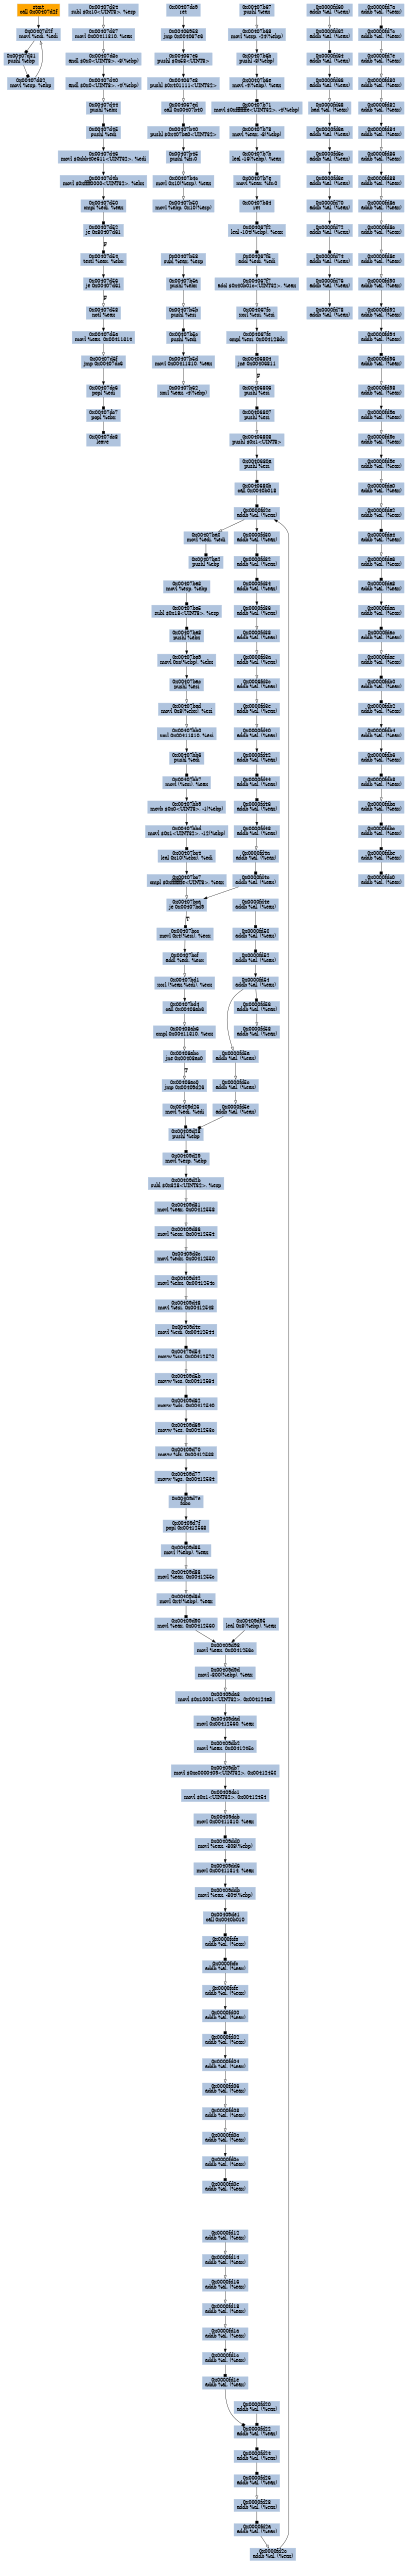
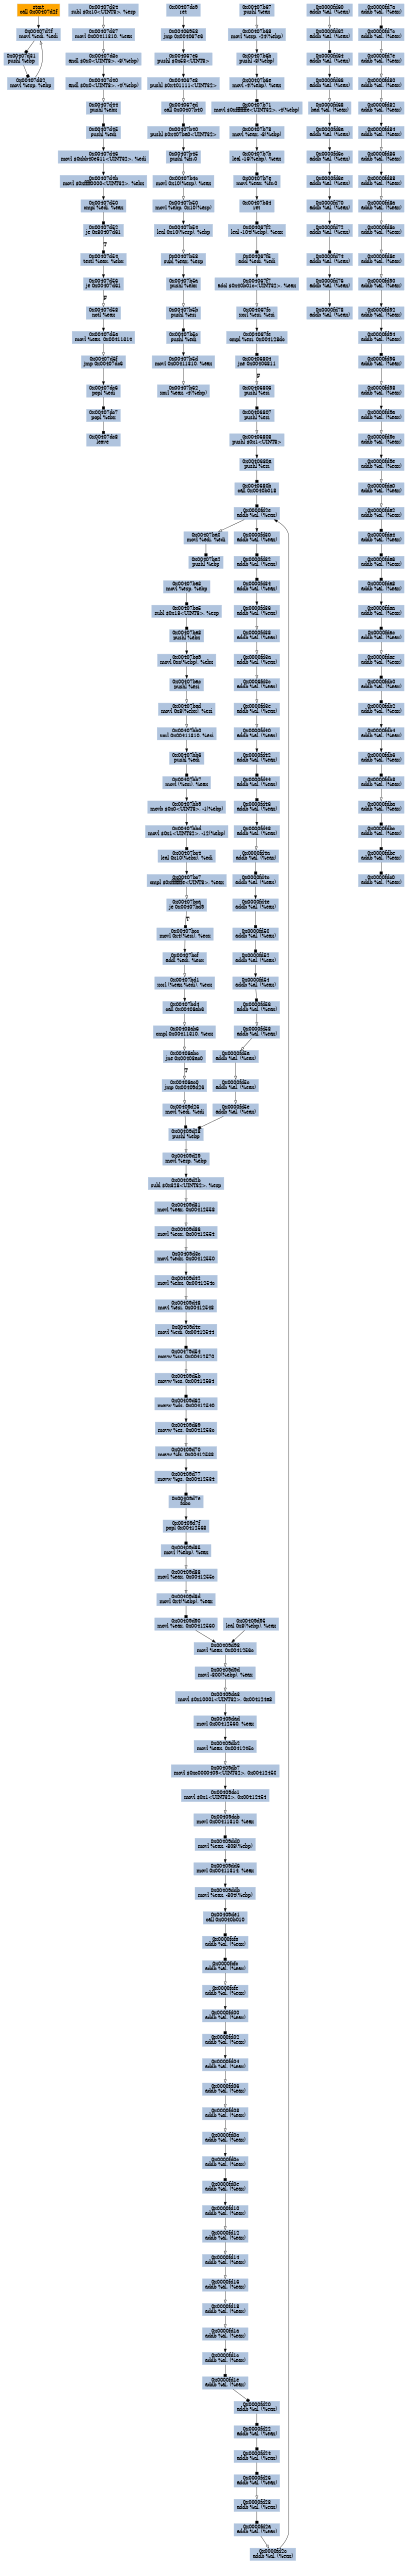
node "0x00407b54 leal 0x10(%esp), %ebp": added
edge "0x00407d52 je 0x80407d61" -> "0x00407d54 testl %eax, %ebx": label "F" -> "T"
edge "0x0000fda4 addb %al, (%eax)" -> "0x0000fda6 addb %al, (%eax)": arrowhead onormal -> box
edge "0x0000fd4c addb %al, (%eax)" -> "0x00407bca je 0x00407bd9": now "0x0000fd4c addb %al, (%eax)" -> "0x0000fd4e addb %al, (%eax)"
edge "0x0000fd54 addb %al, (%eax)" -> "0x0000fd5a addb %al, (%eax)": now "0x0000fd58 addb %al, (%eax)" -> "0x0000fd5a addb %al, (%eax)"
edge "0x00409d28 pushl %ebp" -> "0x00409d29 movl %esp, %ebp": arrowhead box -> onormal
node "0x0000fd10 addb %al, (%eax)": added
edge "0x0000fd1e addb %al, (%eax)" -> "0x0000fd22 addb %al, (%eax)": now "0x0000fd1e addb %al, (%eax)" -> "0x0000fd20 addb %al, (%eax)"
